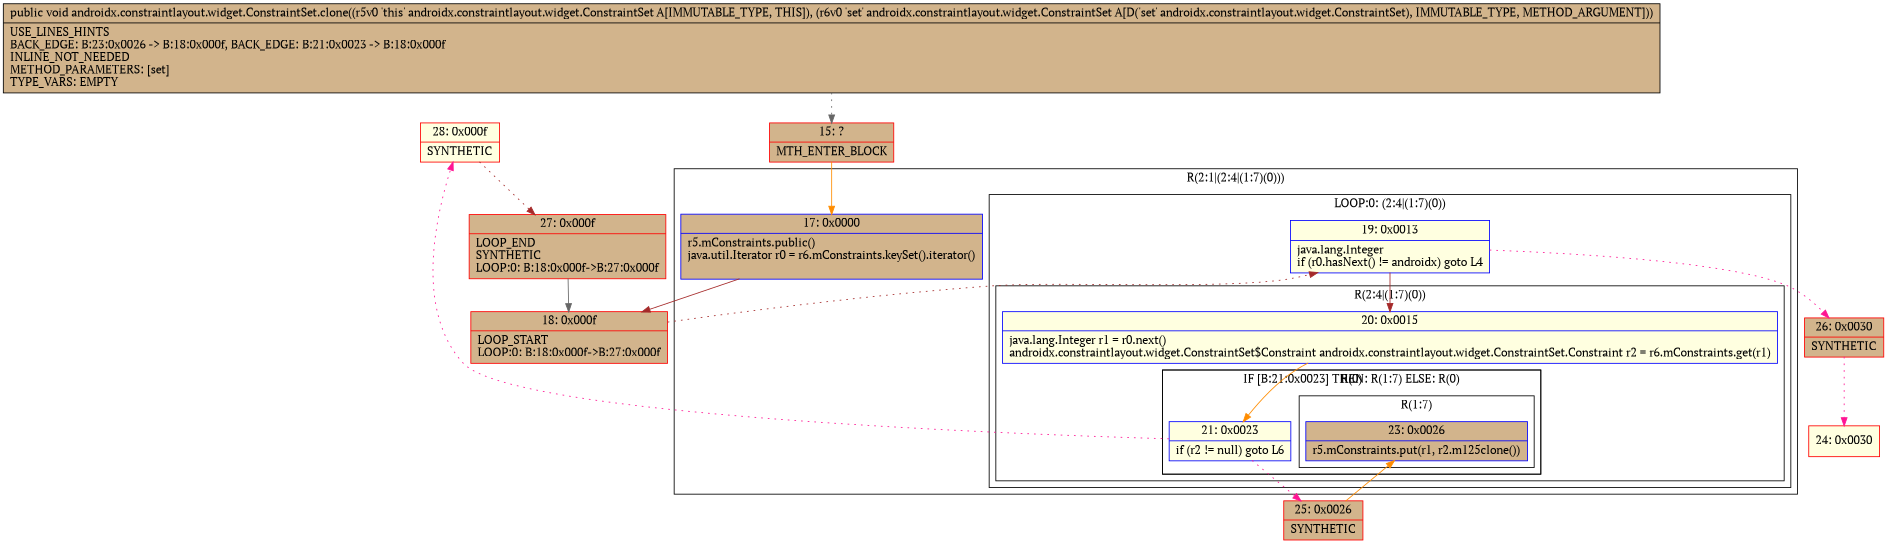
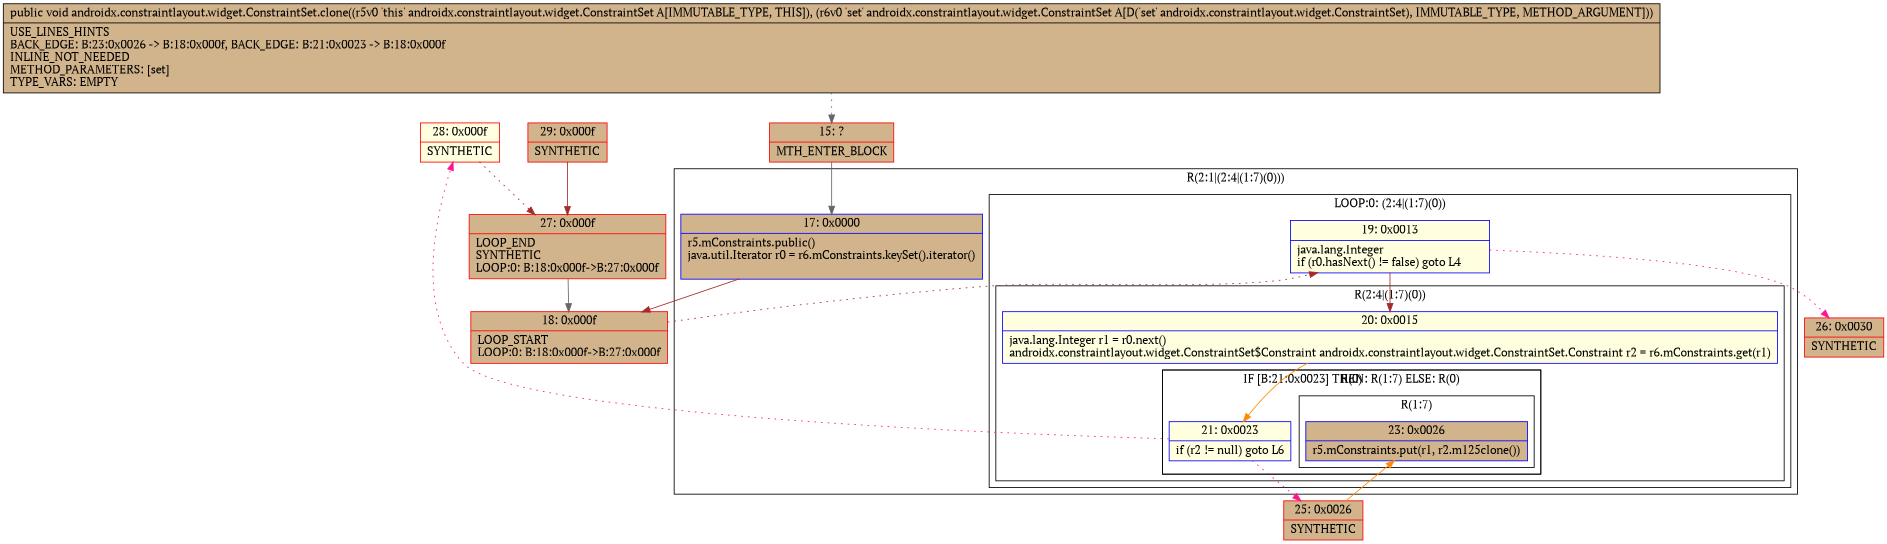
node "29: 0x000f": added
edge "15: ?" -> "17: 0x0000": color darkorange -> gray40
node "19: 0x0013": text "if (r0.hasNext() != androidx) goto L4" -> "if (r0.hasNext() != false) goto L4"
node "24: 0x0030": removed
